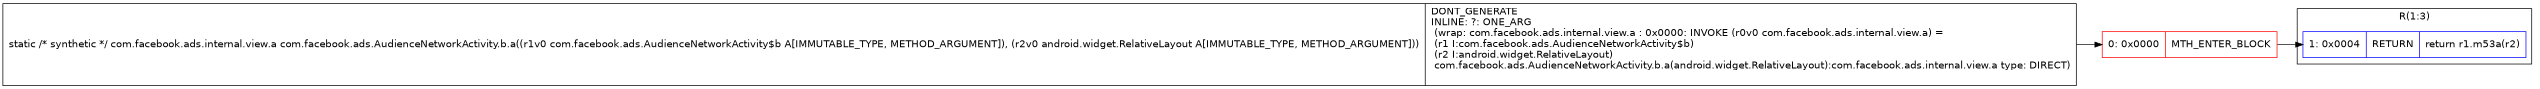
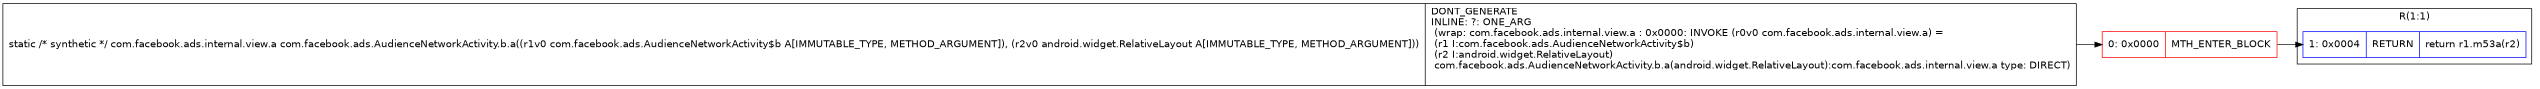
cluster "R(1:3)": label "R(1:3)" -> "R(1:1)"
